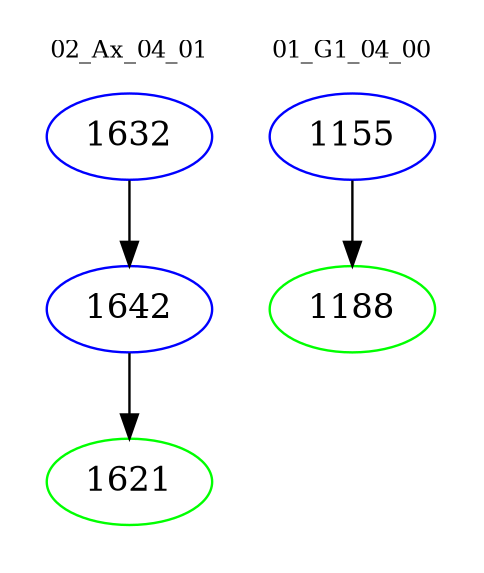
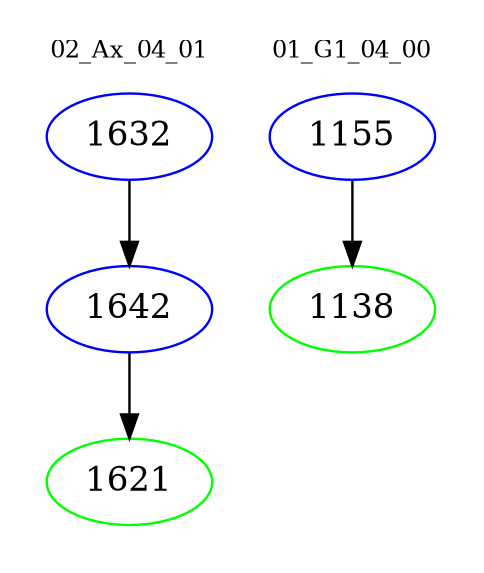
node "1188": label "1188" -> "1138"
